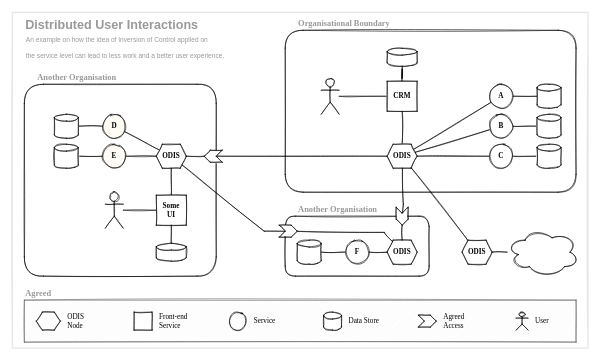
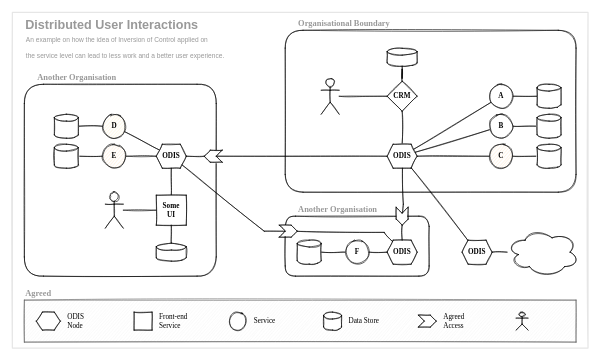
node "CRM": shape rectangle -> diamond
node "C": fillcolor #ffffff -> #ffe6cc
node "User": removed
